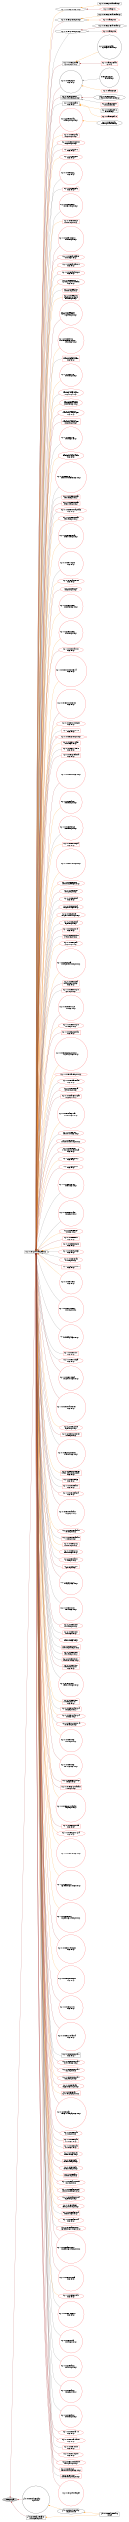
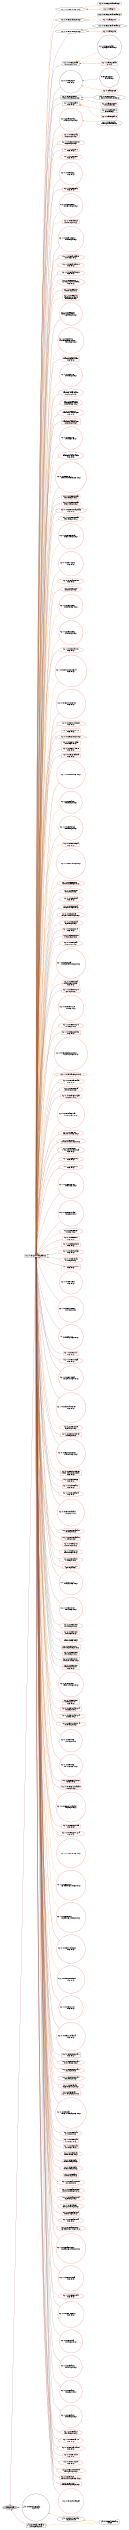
node "mavlink_msg_terrain _request_pack_chan": added
